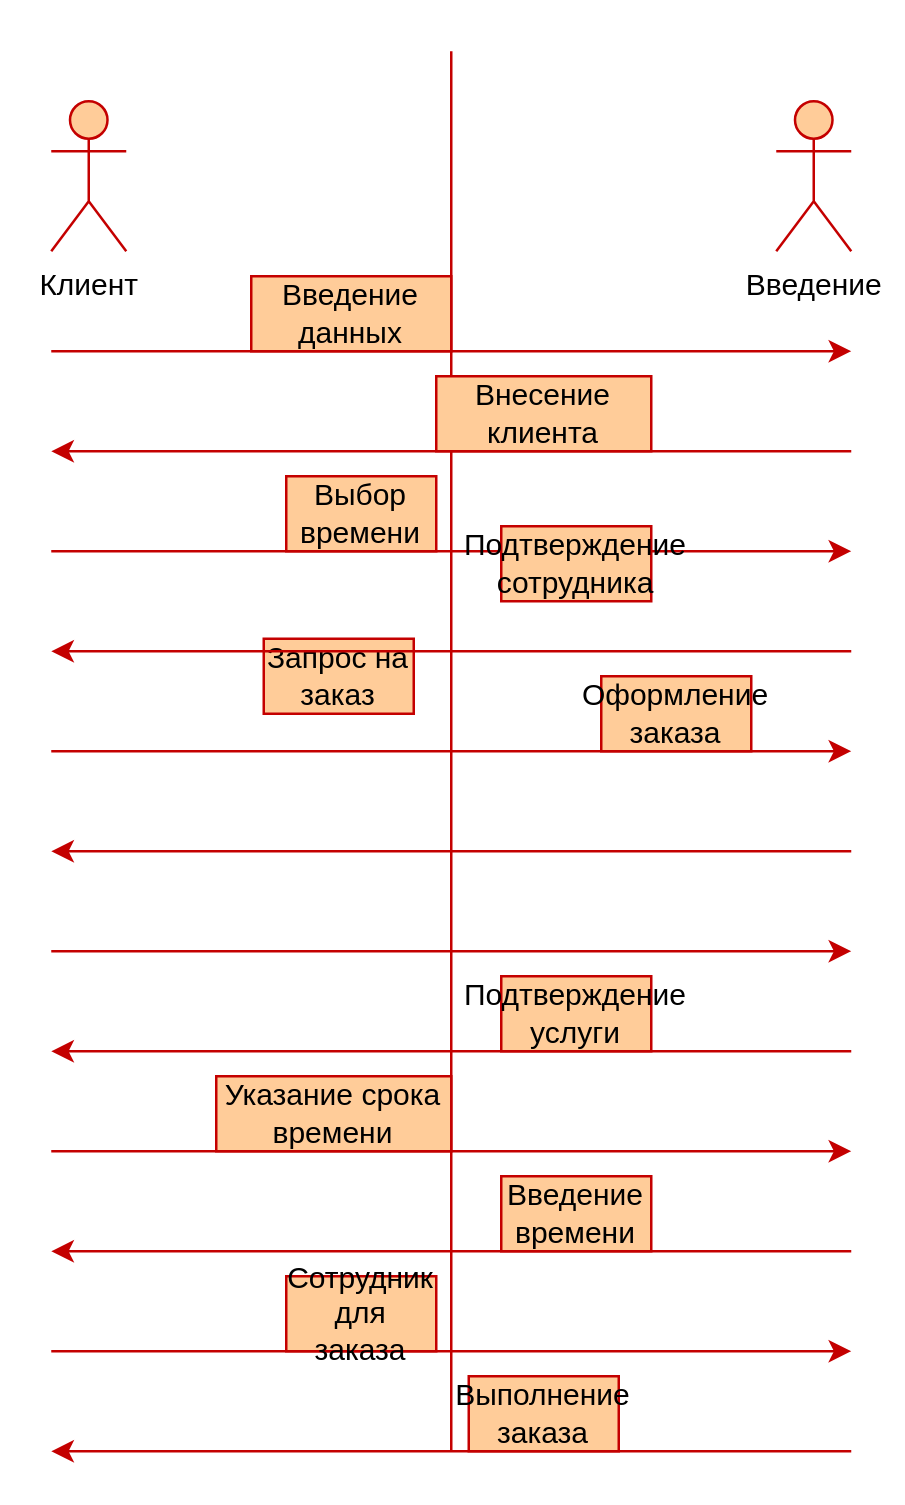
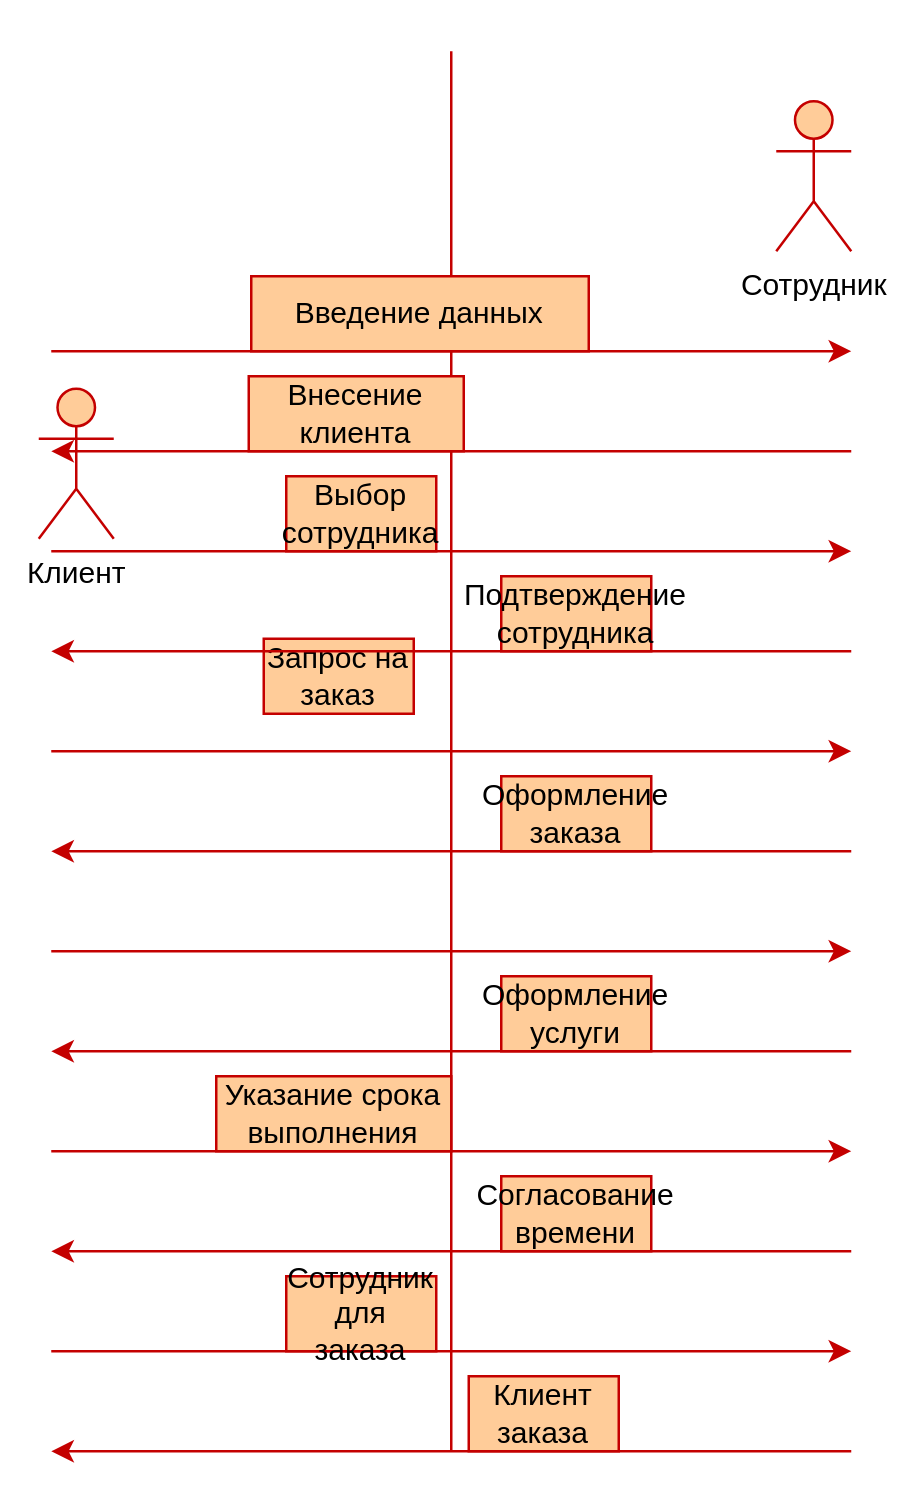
node "Клиент": moved (89, 176) -> (76, 464)
node "Введение": label "Введение" -> "Сотрудник"
node "Введение данных": size 200x75 -> 338x75
node "Внесение клиента": moved (544, 414) -> (356, 414)
node "Выбор времени": label "Выбор времени" -> "Выбор сотрудника"
node "Подтверждение сотрудника": moved (576, 564) -> (576, 614)
node "Оформление заказа": moved (676, 714) -> (576, 814)
node "Подтверждение услуги": label "Подтверждение услуги" -> "Оформление услуги"
node "Указание срока времени": label "Указание срока времени" -> "Указание срока выполнения"
node "Введение времени": label "Введение времени" -> "Согласование времени"
node "Выполнение заказа": label "Выполнение заказа" -> "Клиент заказа"
